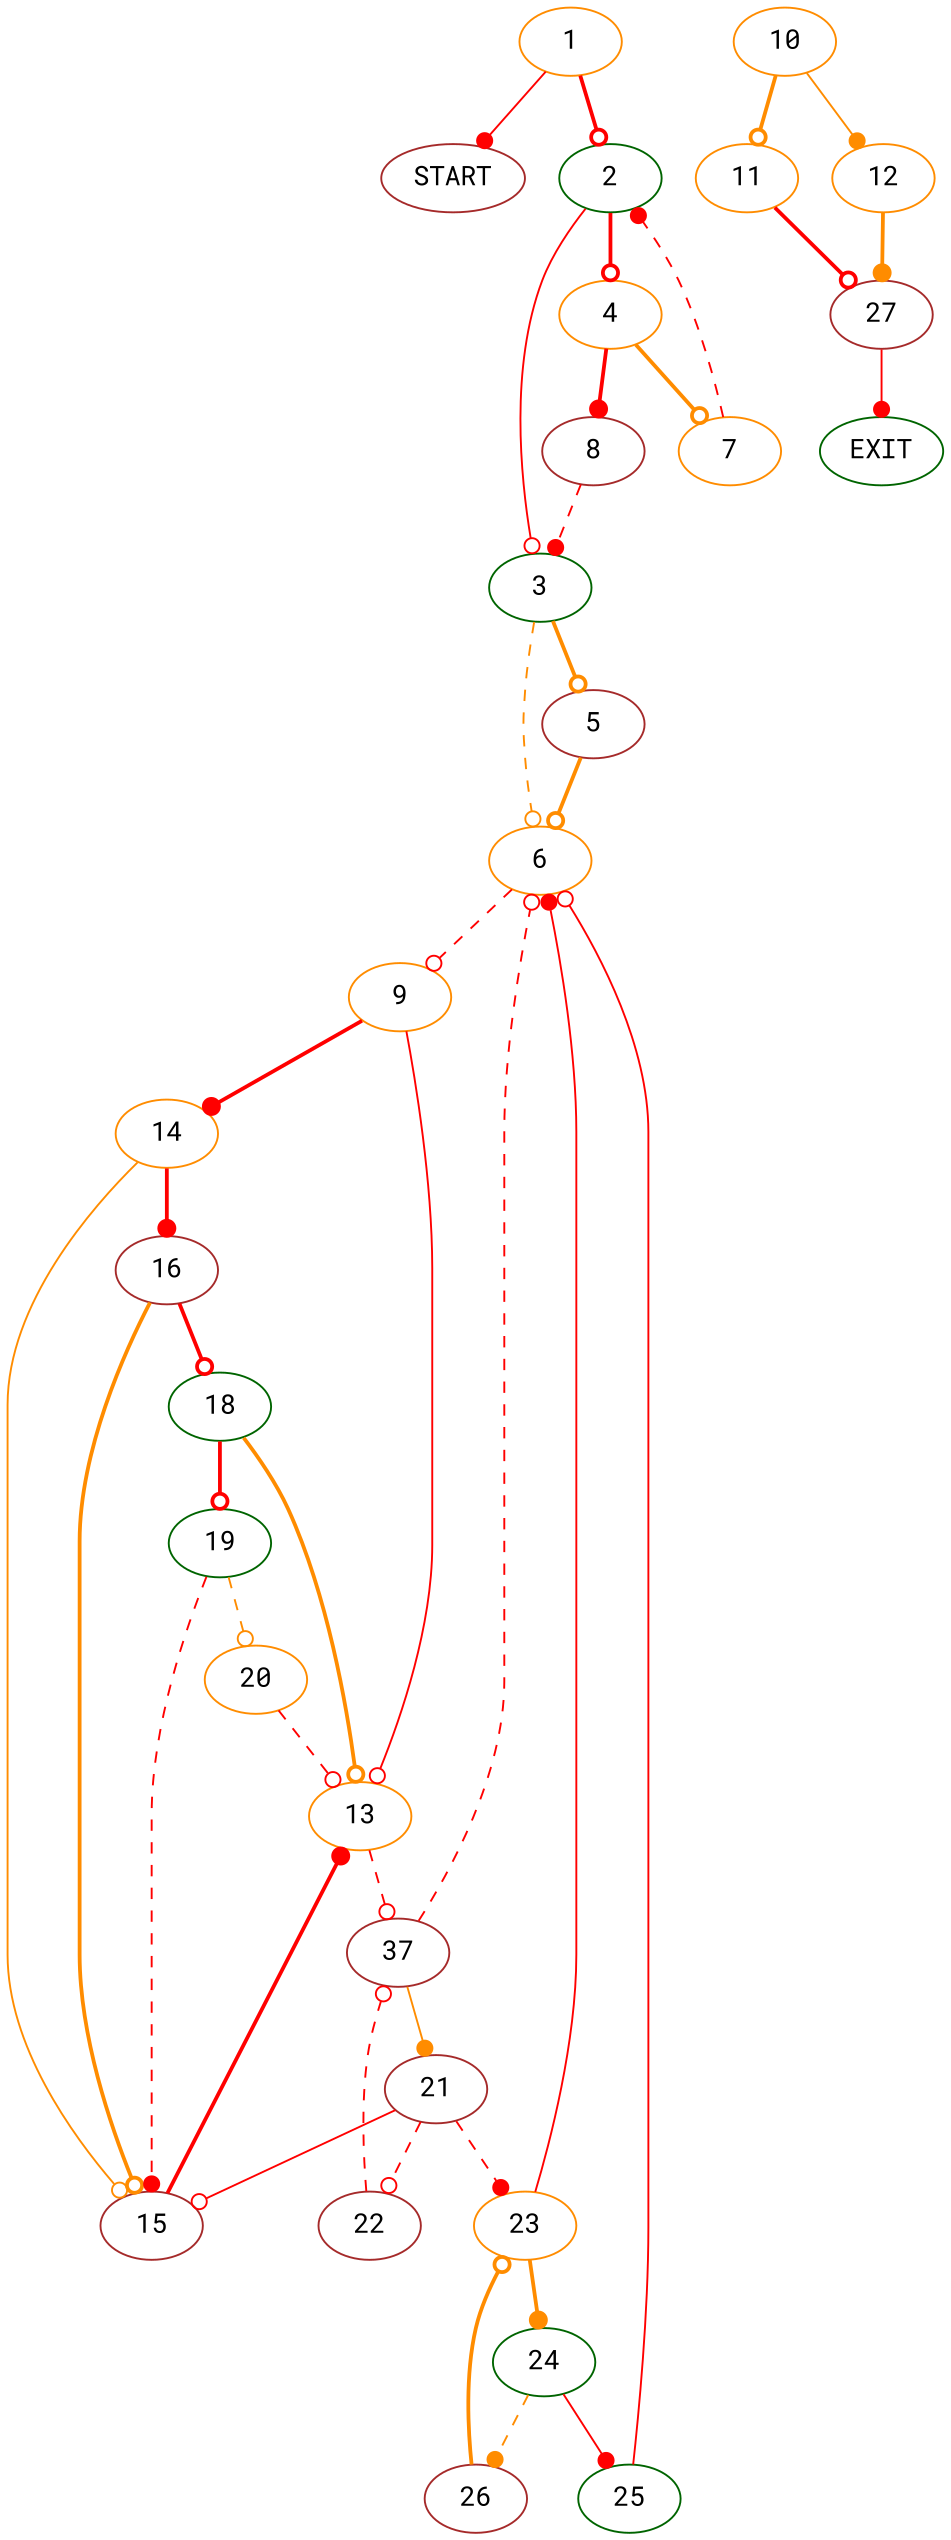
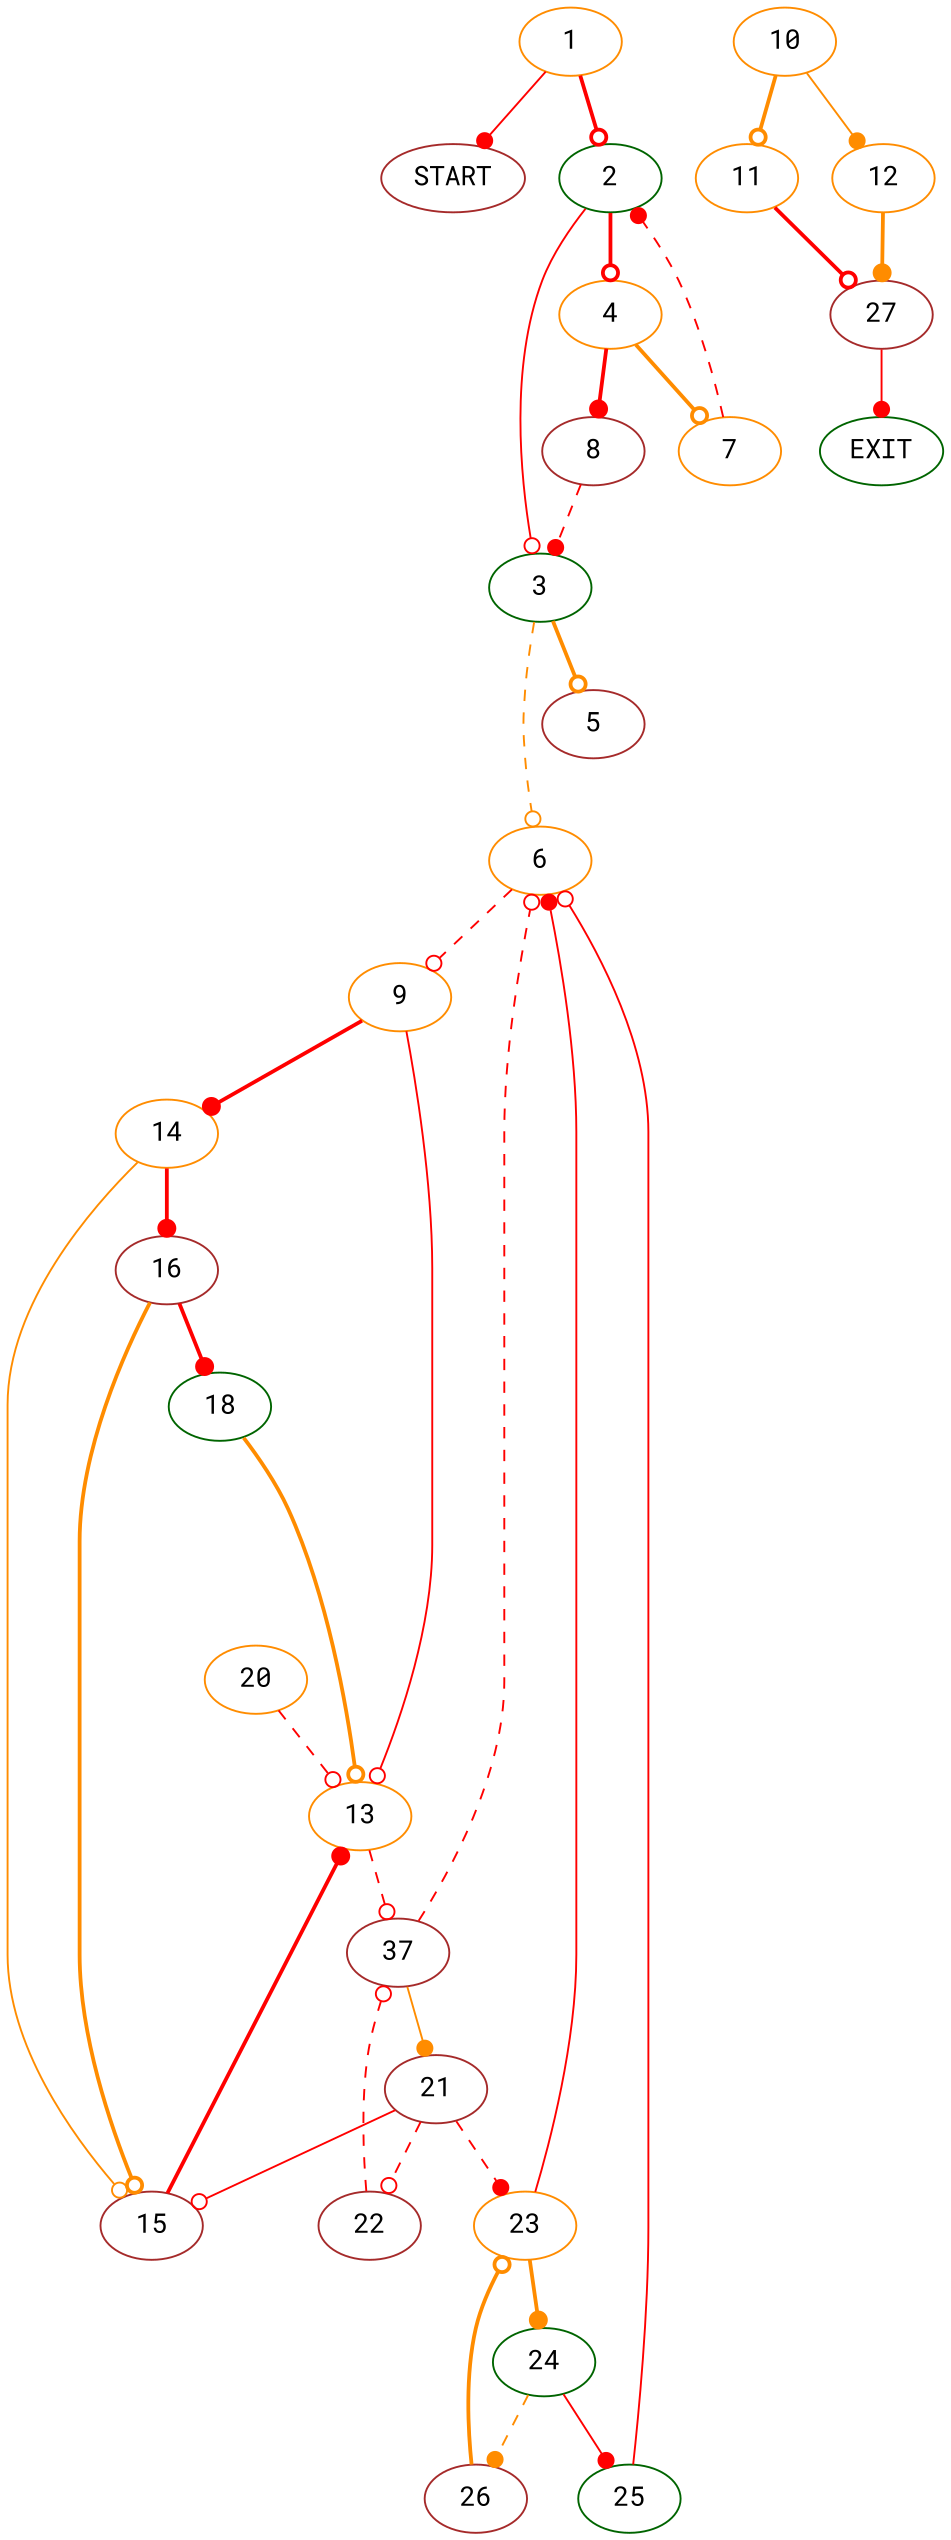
edge "5" -> "6": removed
edge "16" -> "18": arrowhead odot -> dot
node "19": removed
